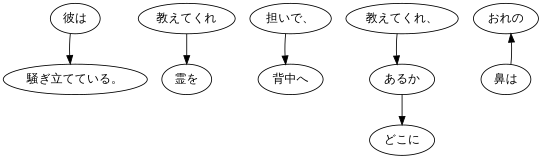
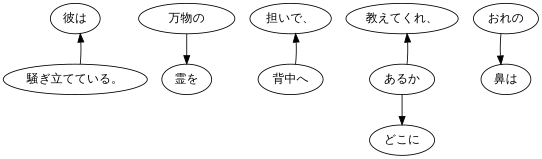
node "教えてくれ": label "教えてくれ" -> "万物の"
edge "彼は" -> "騒ぎ立てている。": reversed
edge "担いで、" -> "背中へ": reversed
edge "教えてくれ、" -> "あるか": reversed
edge "鼻は" -> "おれの": reversed
